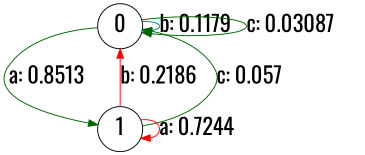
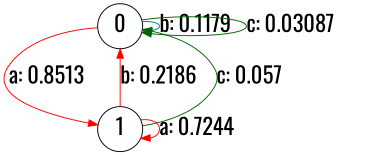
edge "0" -> "1": color darkgreen -> red
